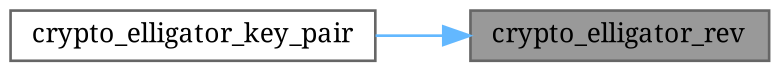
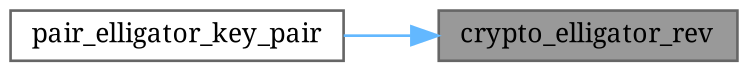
node "crypto_elligator_key_pair": label "crypto_elligator_key_pair" -> "pair_elligator_key_pair"
